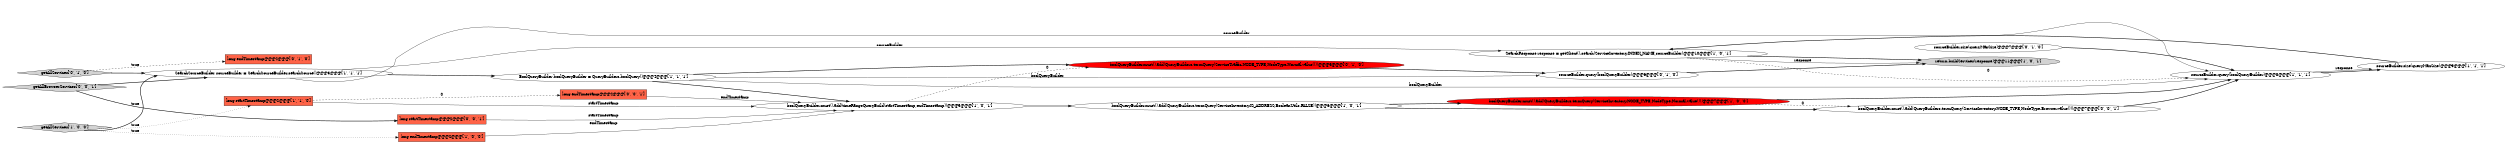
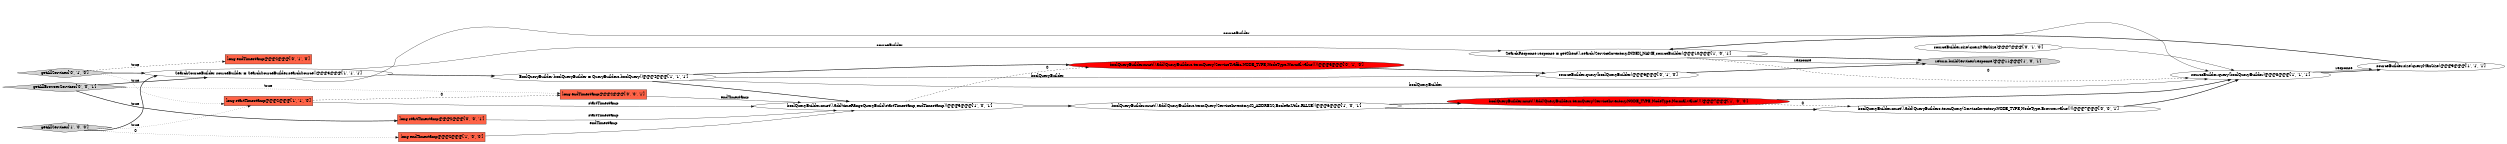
edge "sourceBuilder.size(queryMaxSize)@@@7@@@['0', '1', '0']" -> "sourceBuilder.query(boolQueryBuilder)@@@8@@@['1', '1', '1']": style bold -> solid
edge "getAllBrowserServices['0', '0', '1']" -> "long endTimestamp@@@2@@@['0', '0', '1']": added, label "true"
edge "getAllServices['0', '1', '0']" -> "long startTimestamp@@@2@@@['1', '1', '0']": added, label "true"
edge "getAllServices['1', '0', '0']" -> "long endTimestamp@@@2@@@['1', '0', '0']": label "true" -> "0"
